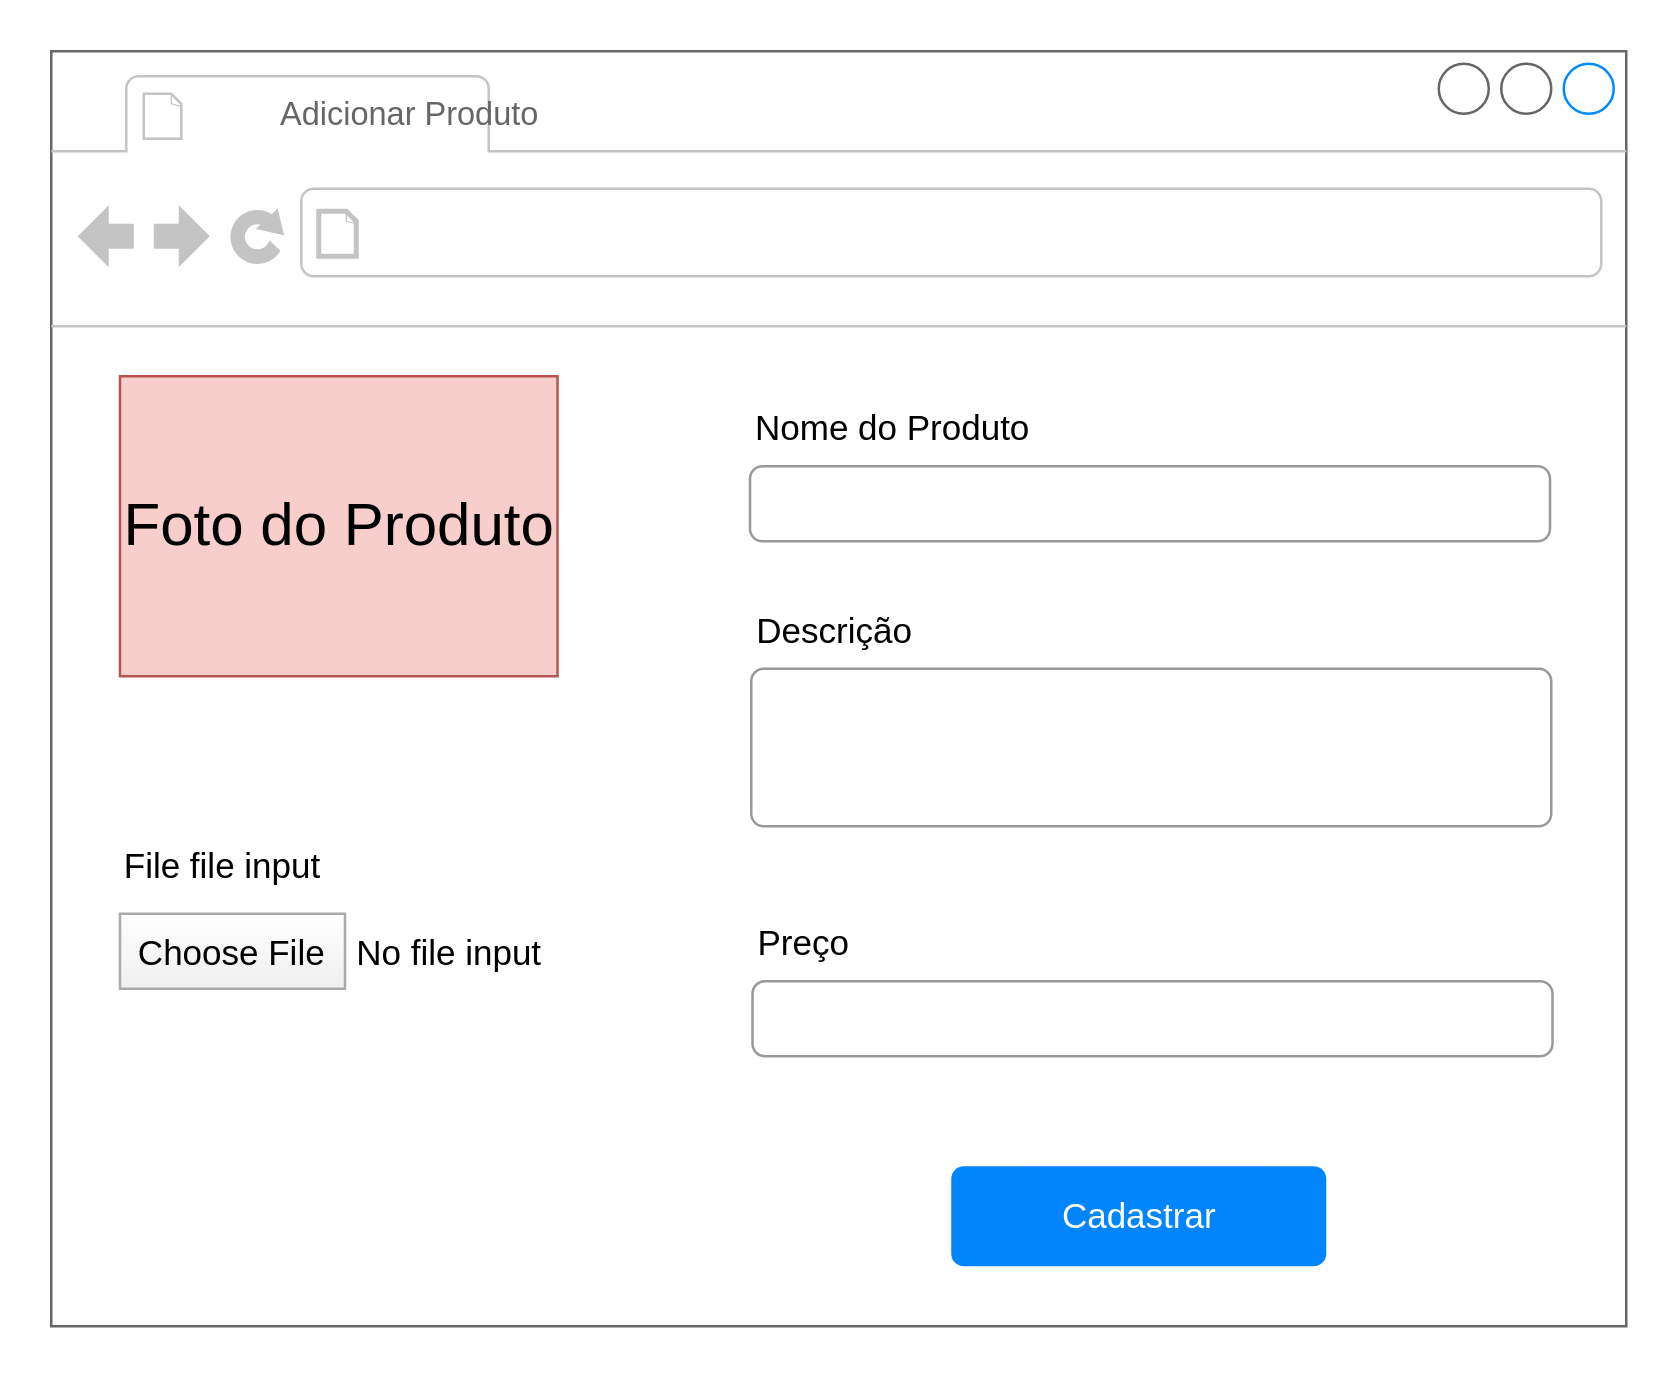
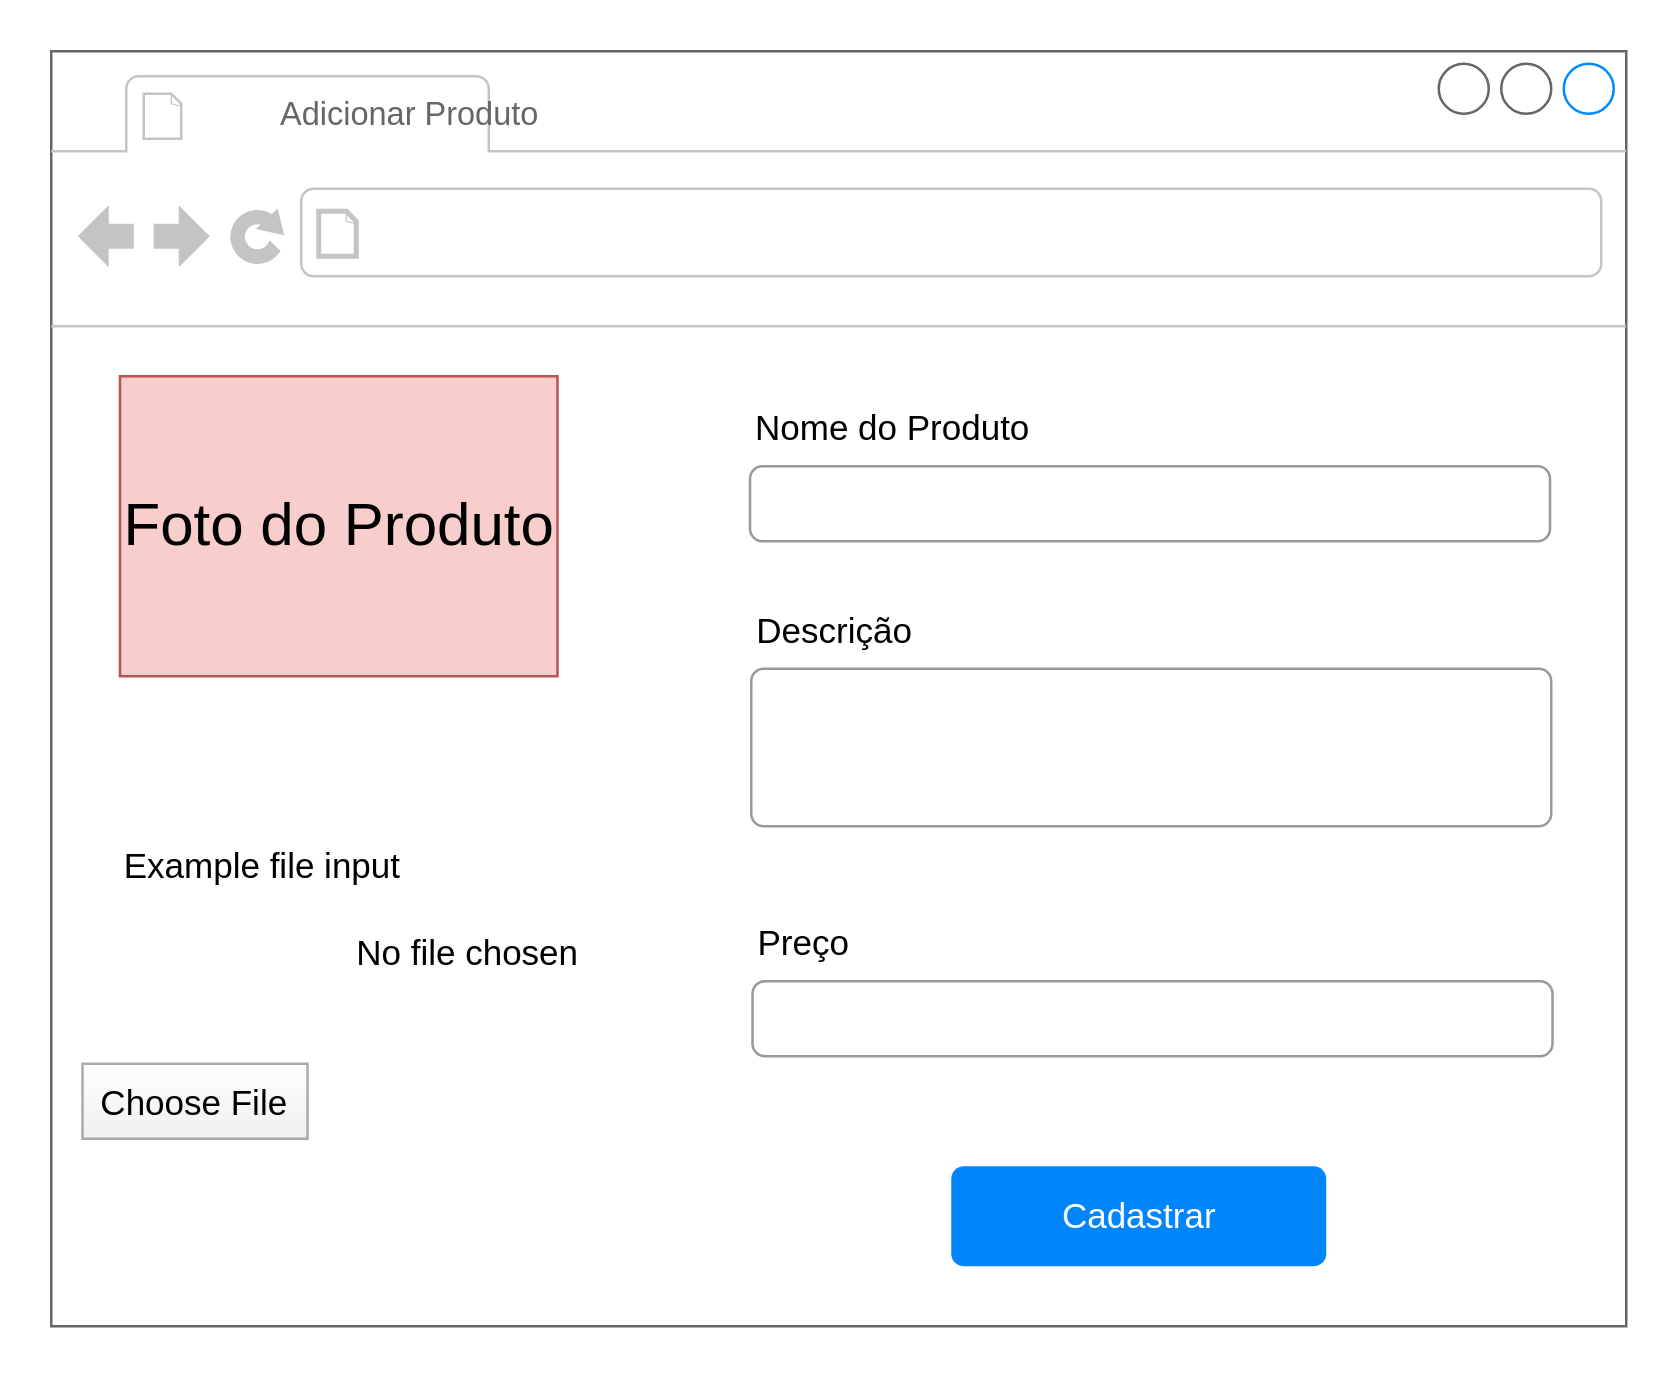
node "File file input": label "File file input" -> "Example file input"
node "Choose File": moved (233, 951) -> (195, 1101)
node "No file input": label "No file input" -> "No file chosen"
